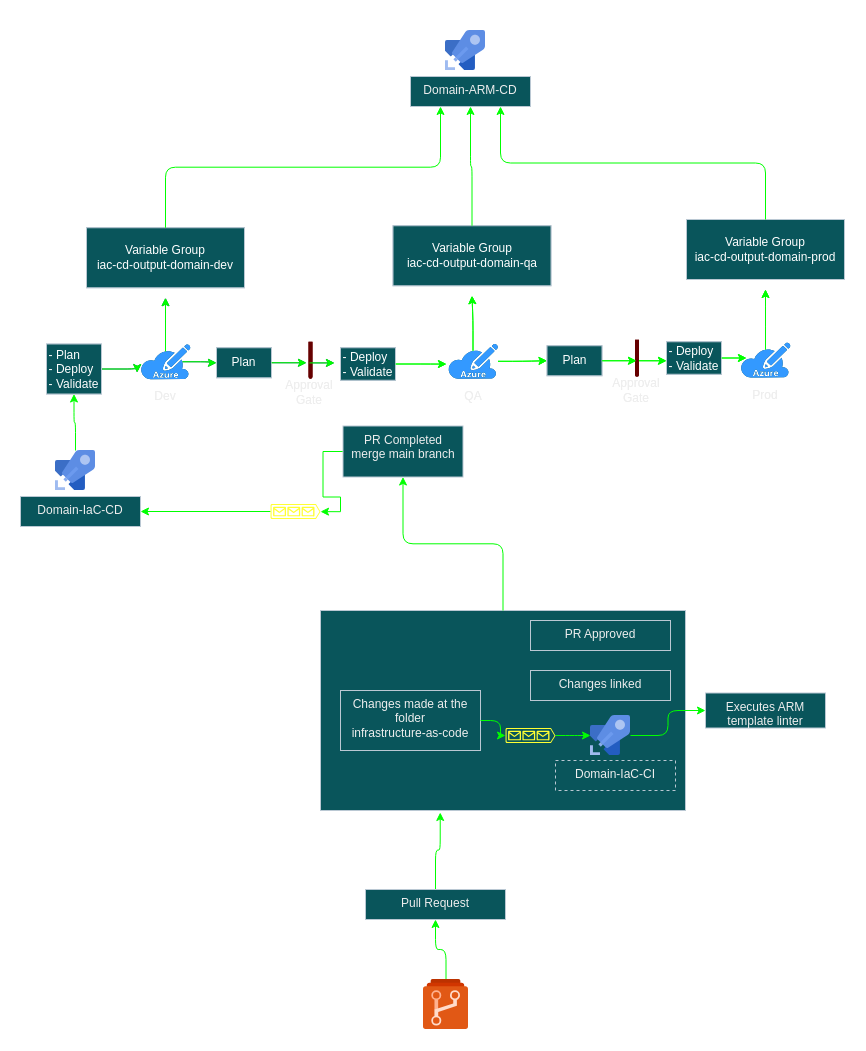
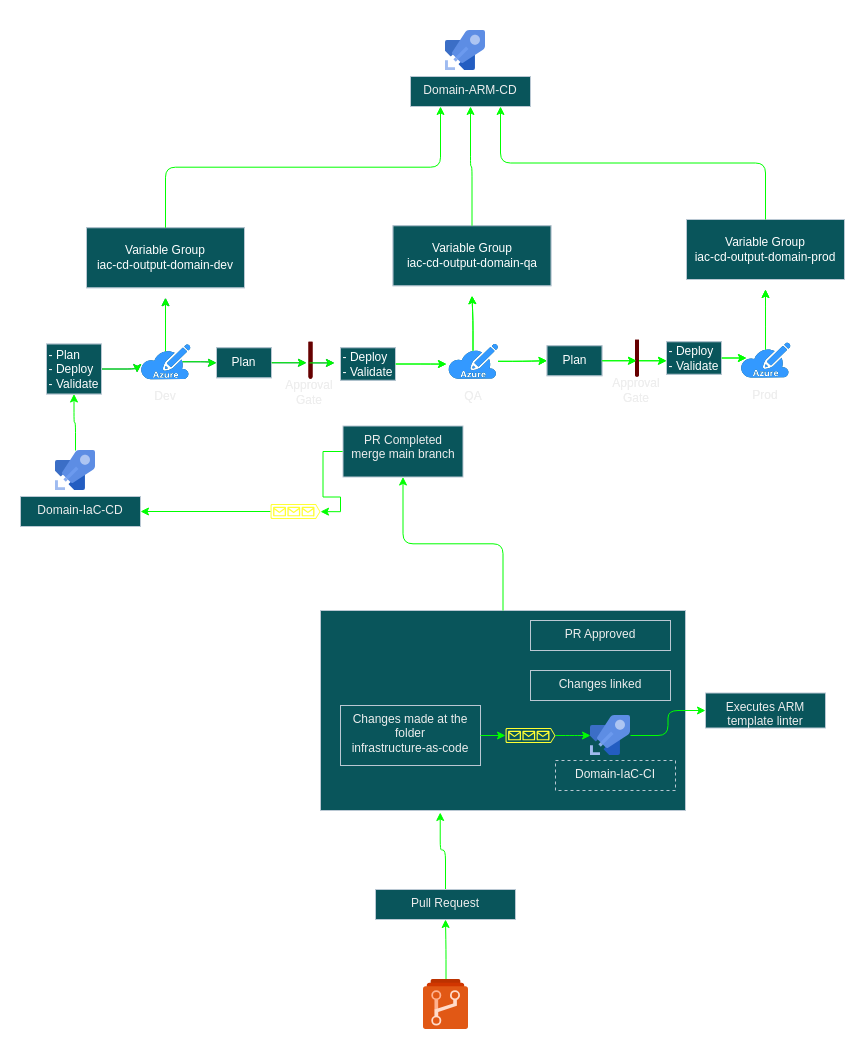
node "Changes made at the folder infrastructure-as-code": moved (411, 721) -> (411, 736)
node "Pull Request": moved (436, 905) -> (446, 905)
